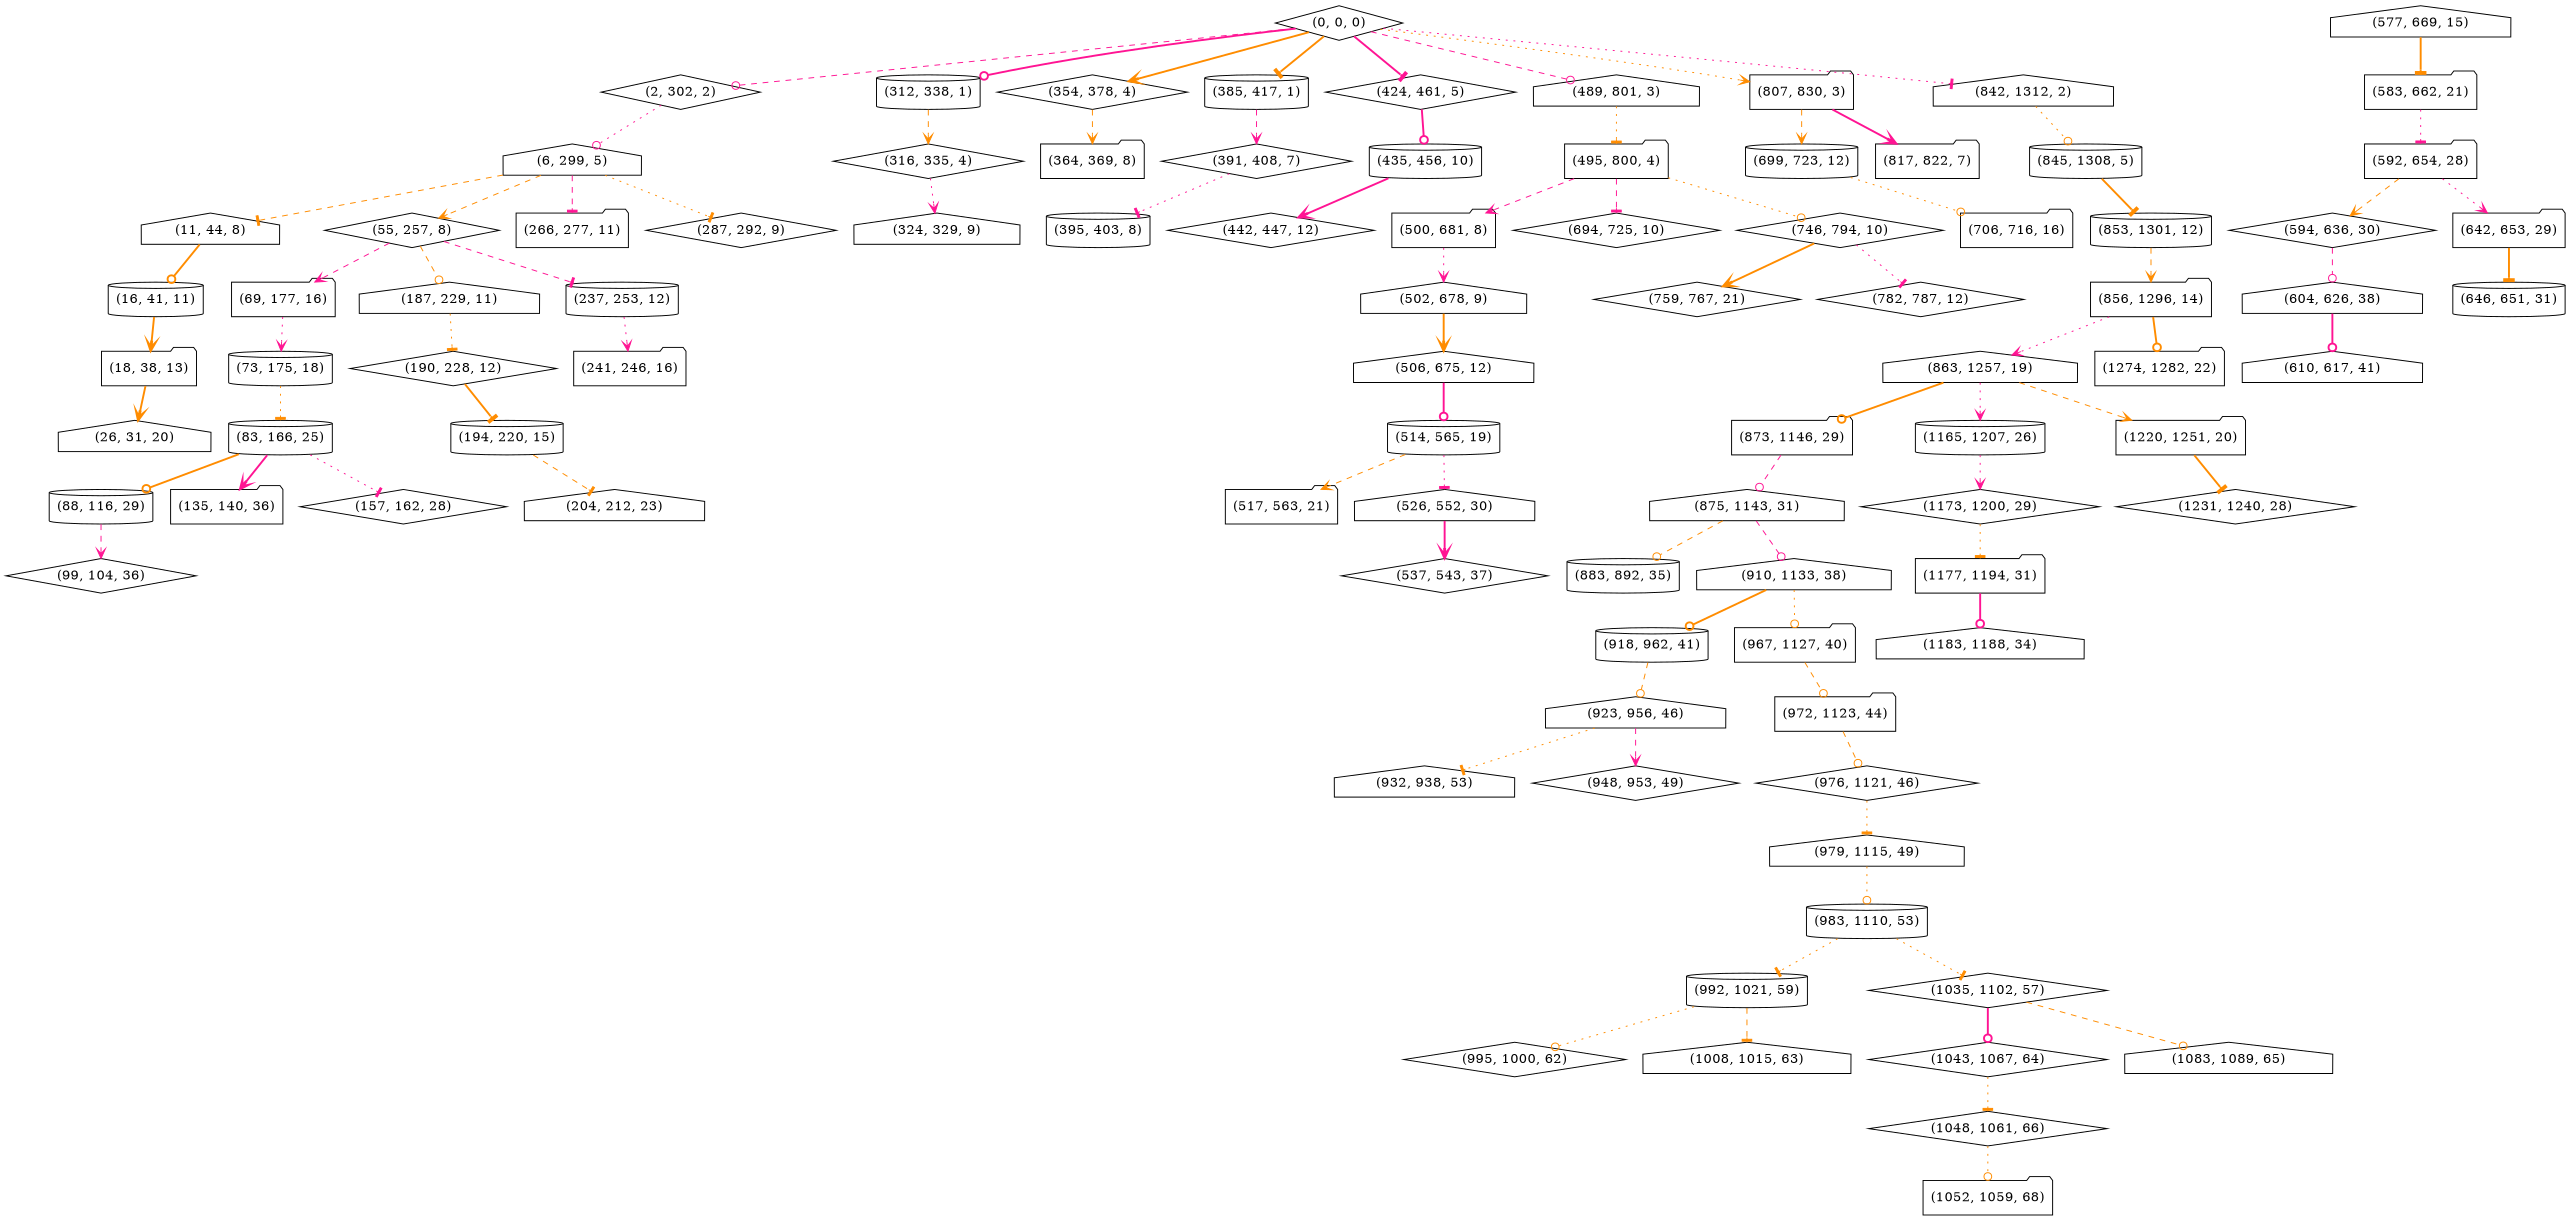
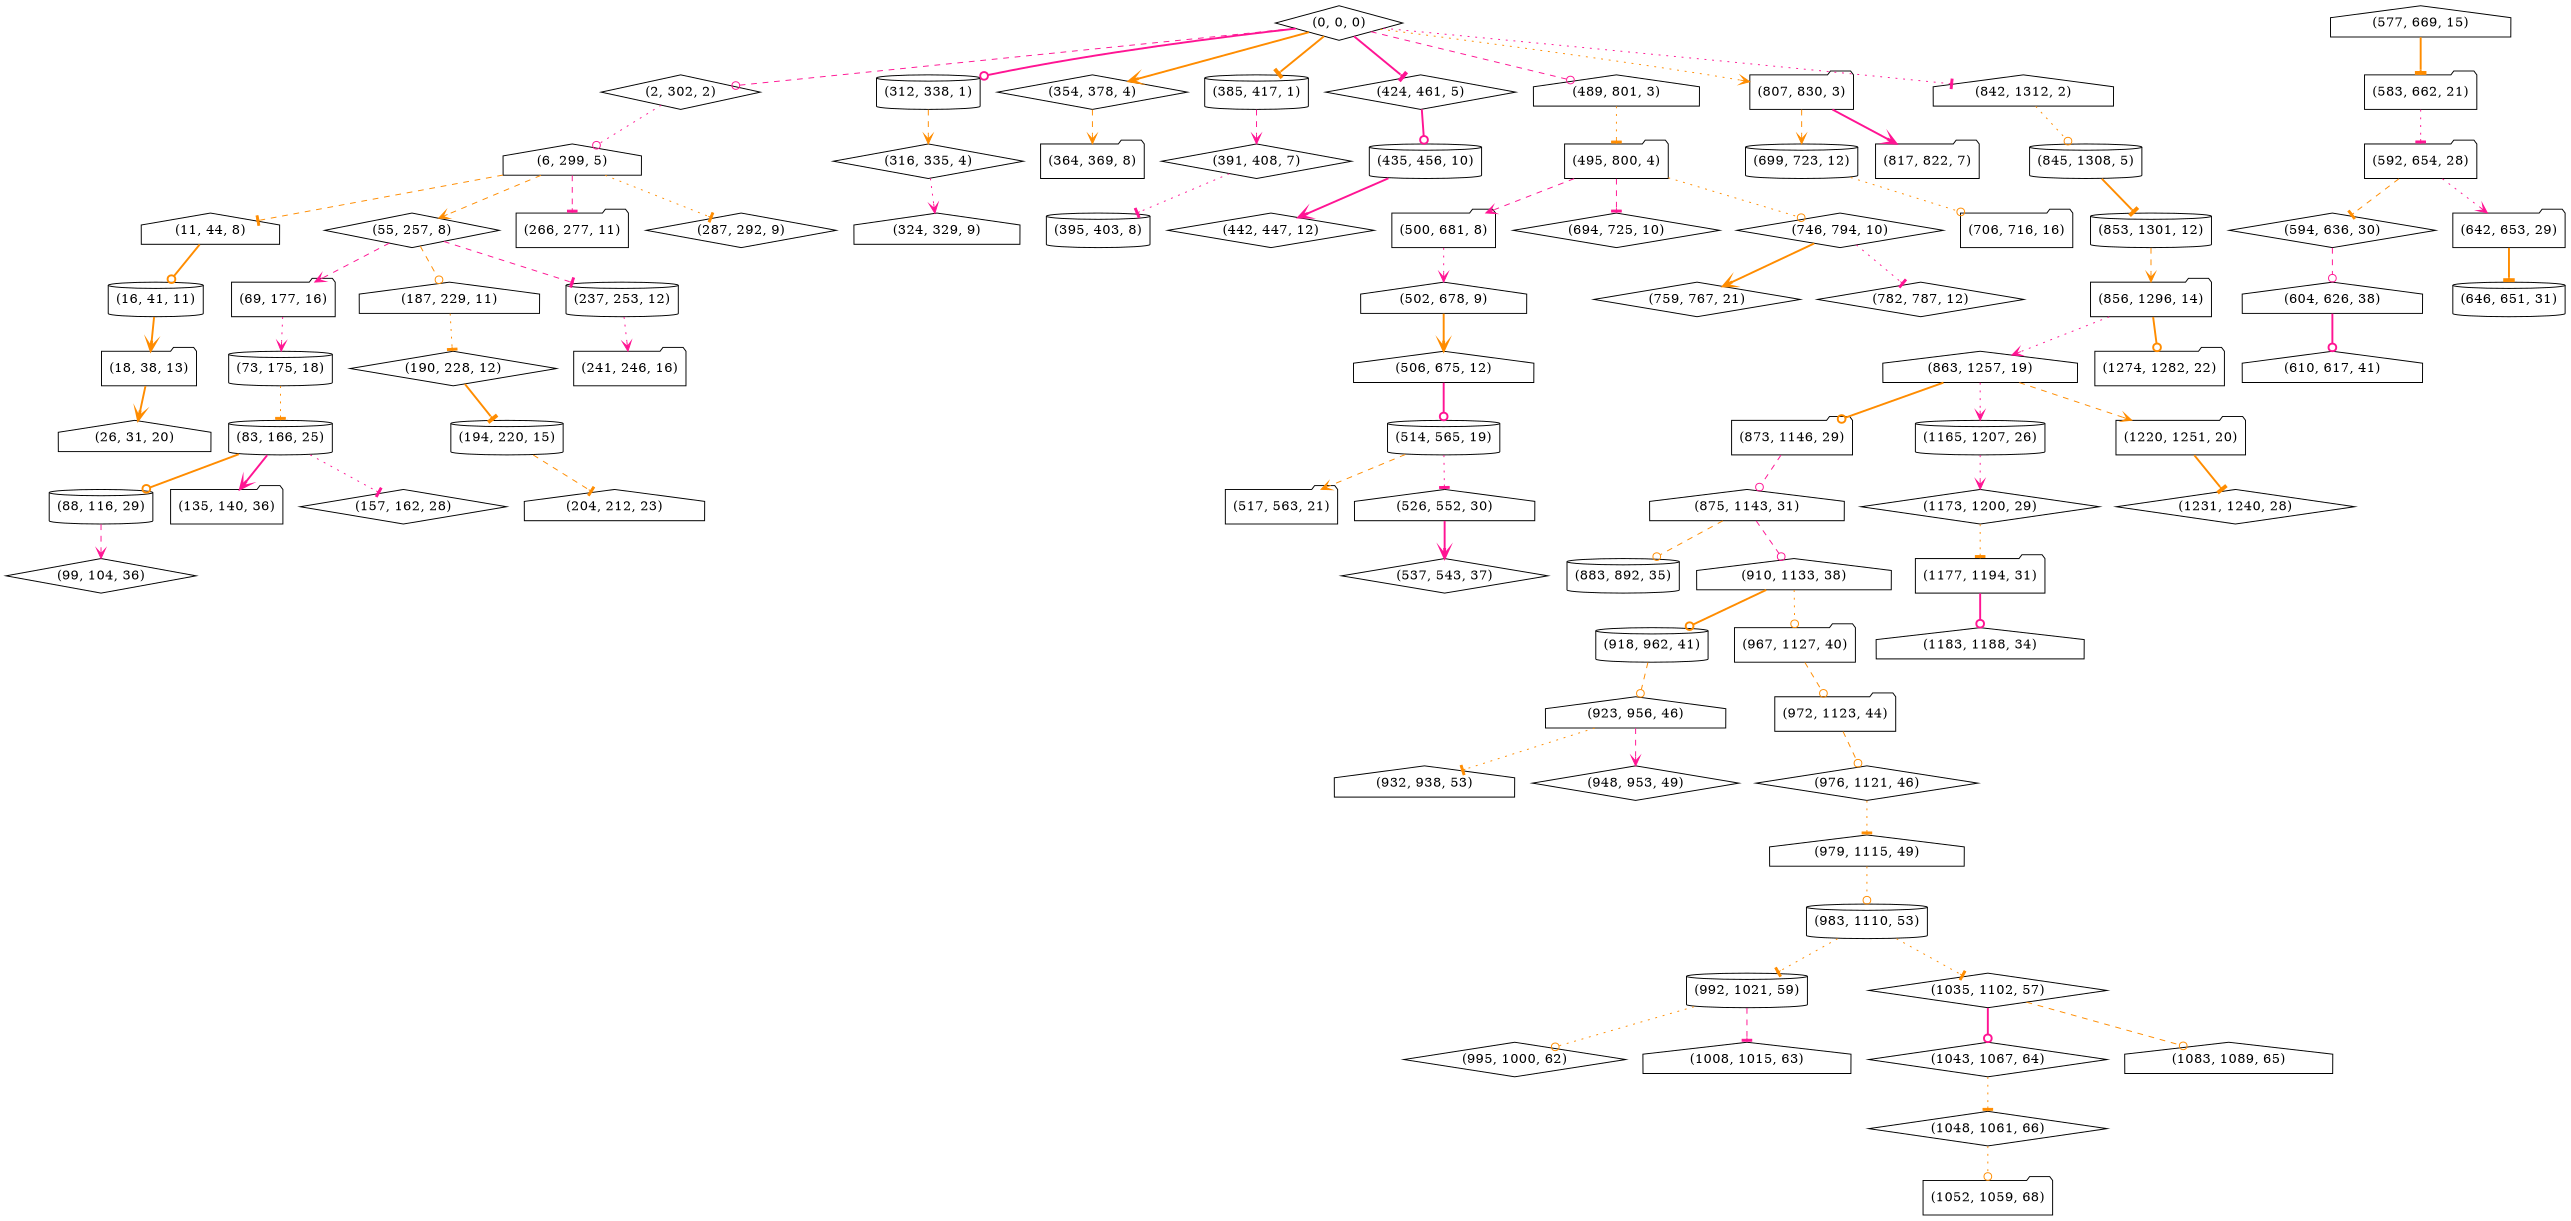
edge "(592, 654, 28)" -> "(594, 636, 30)": arrowhead vee -> tee
edge "(992, 1021, 59)" -> "(1008, 1015, 63)": color darkorange -> deeppink
